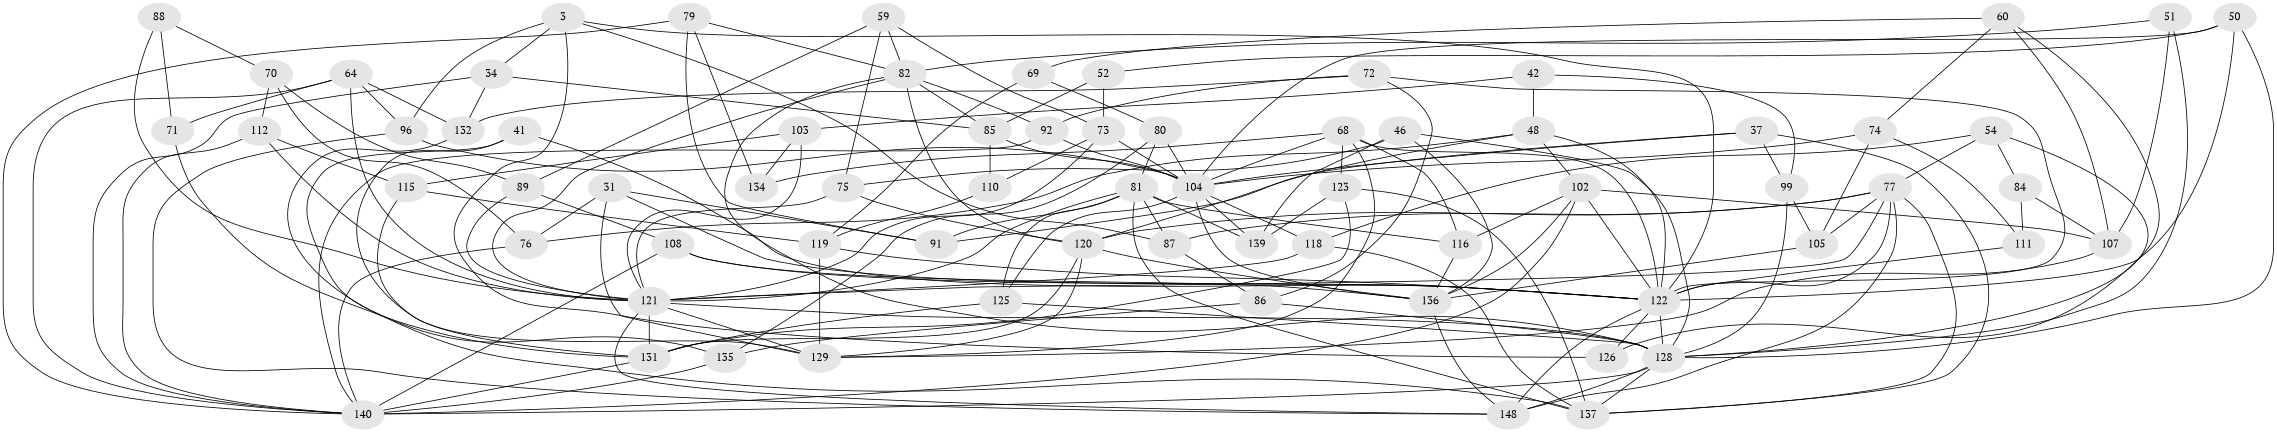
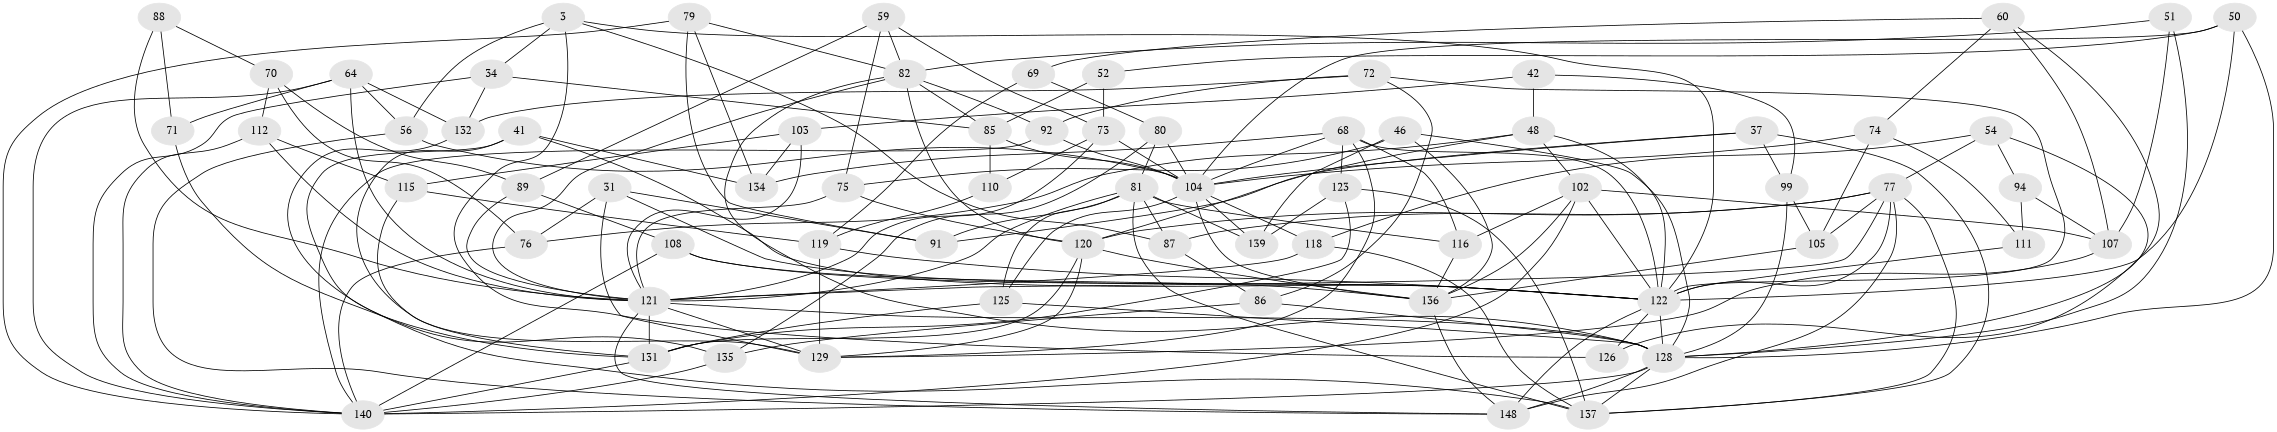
node "96": label "96" -> "56"
edge "41" -- "134": added
node "84": label "84" -> "94"
